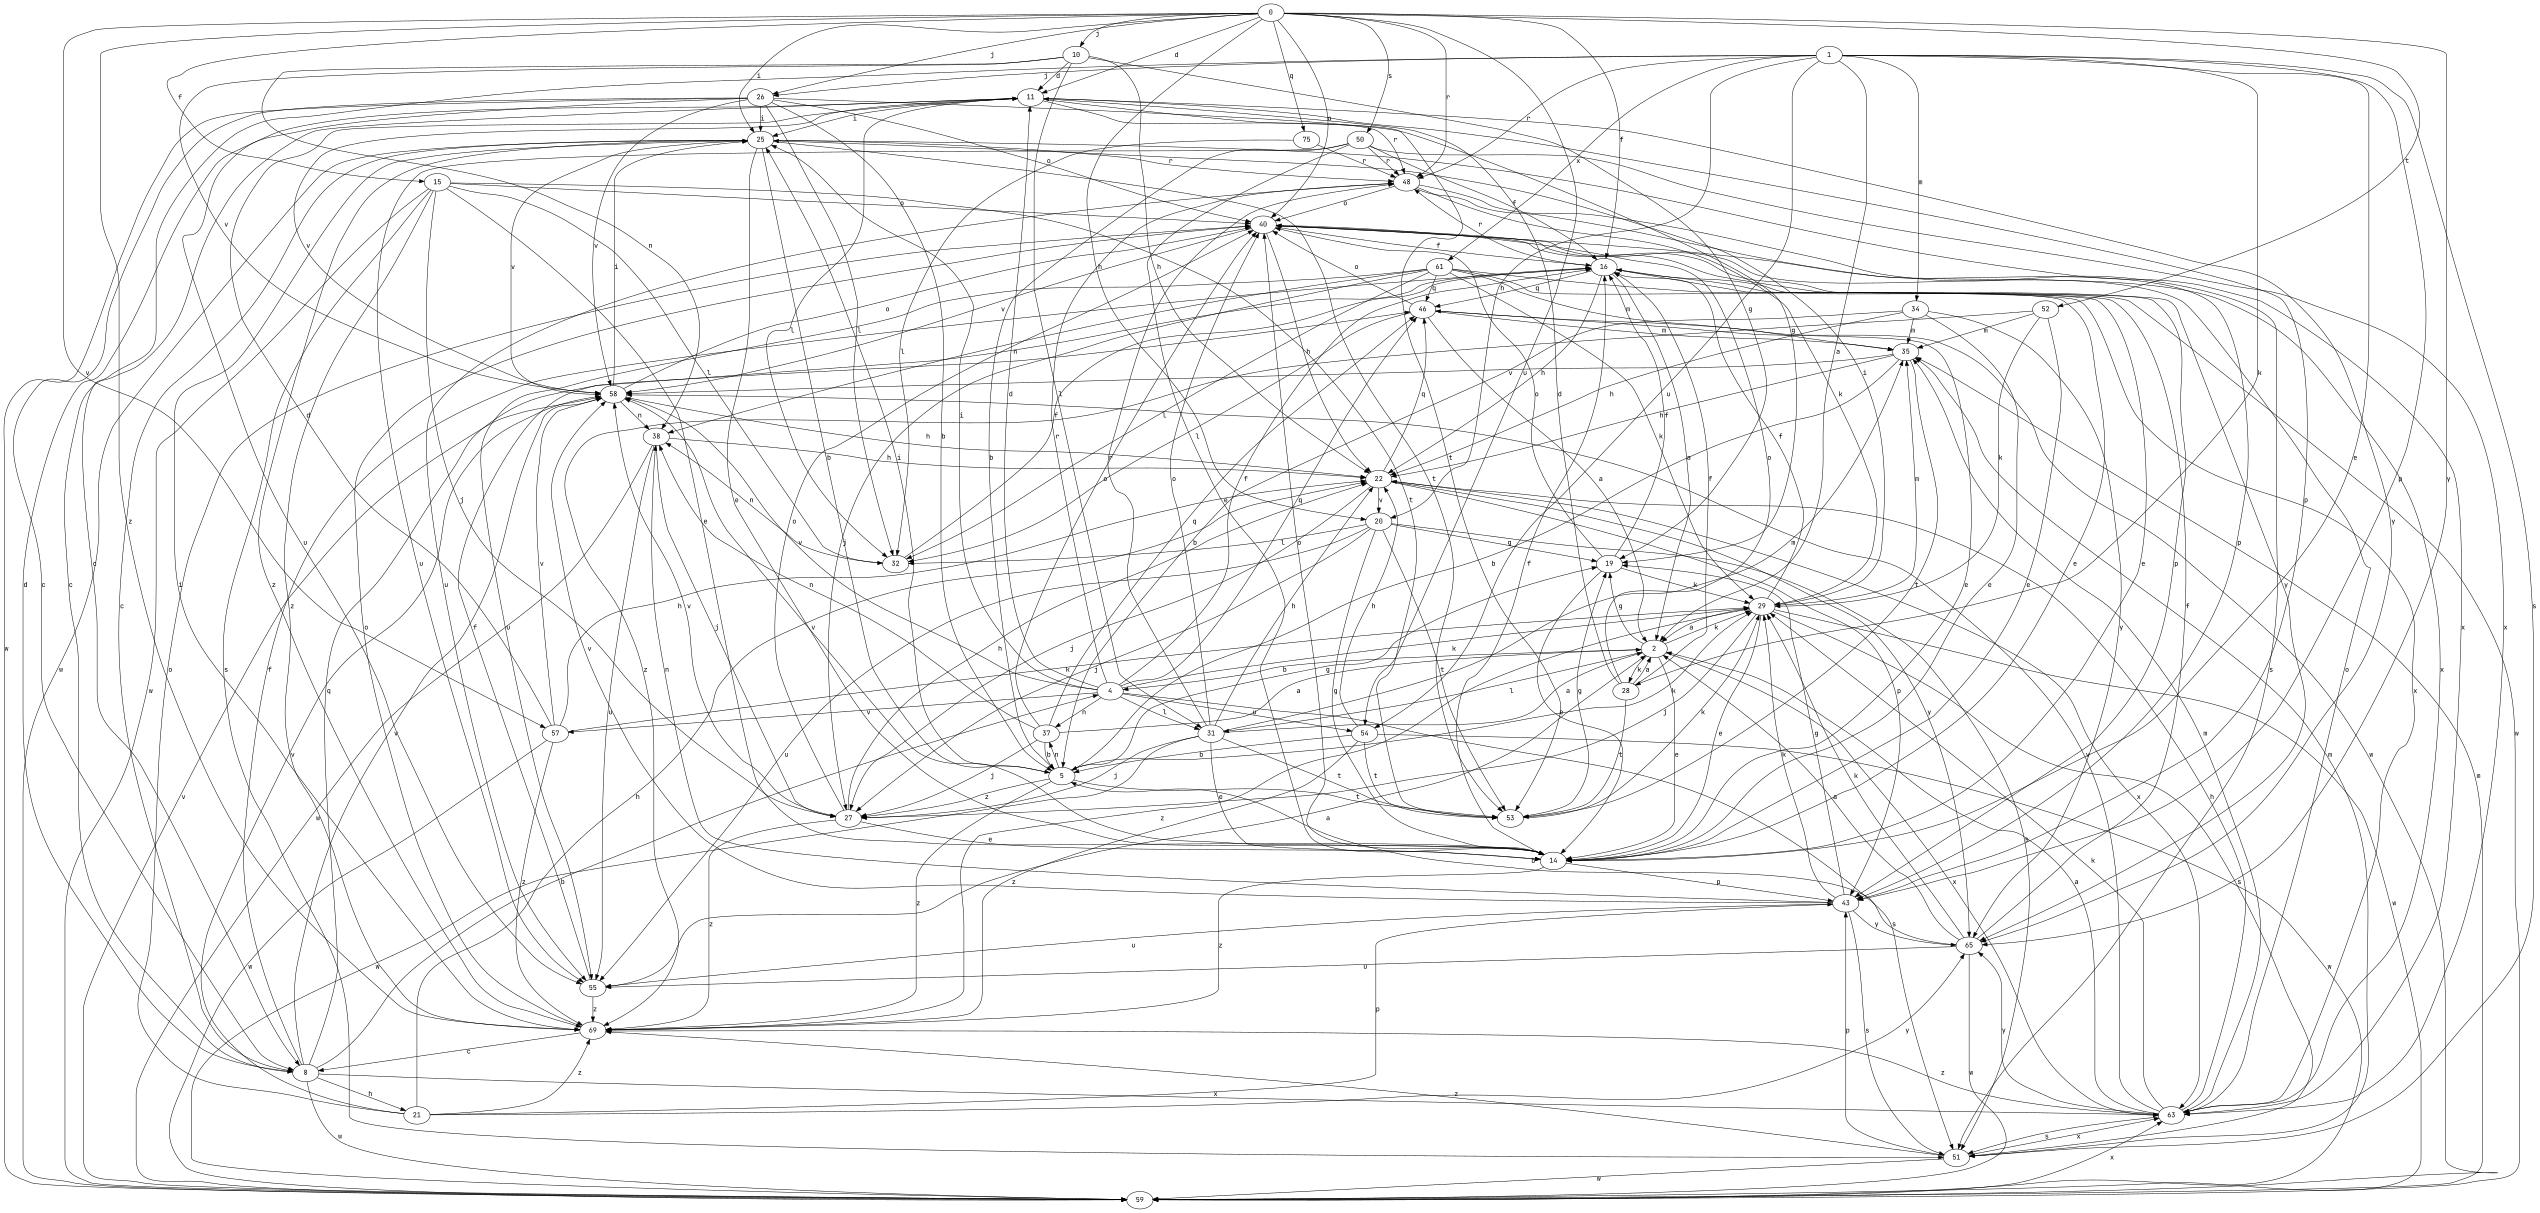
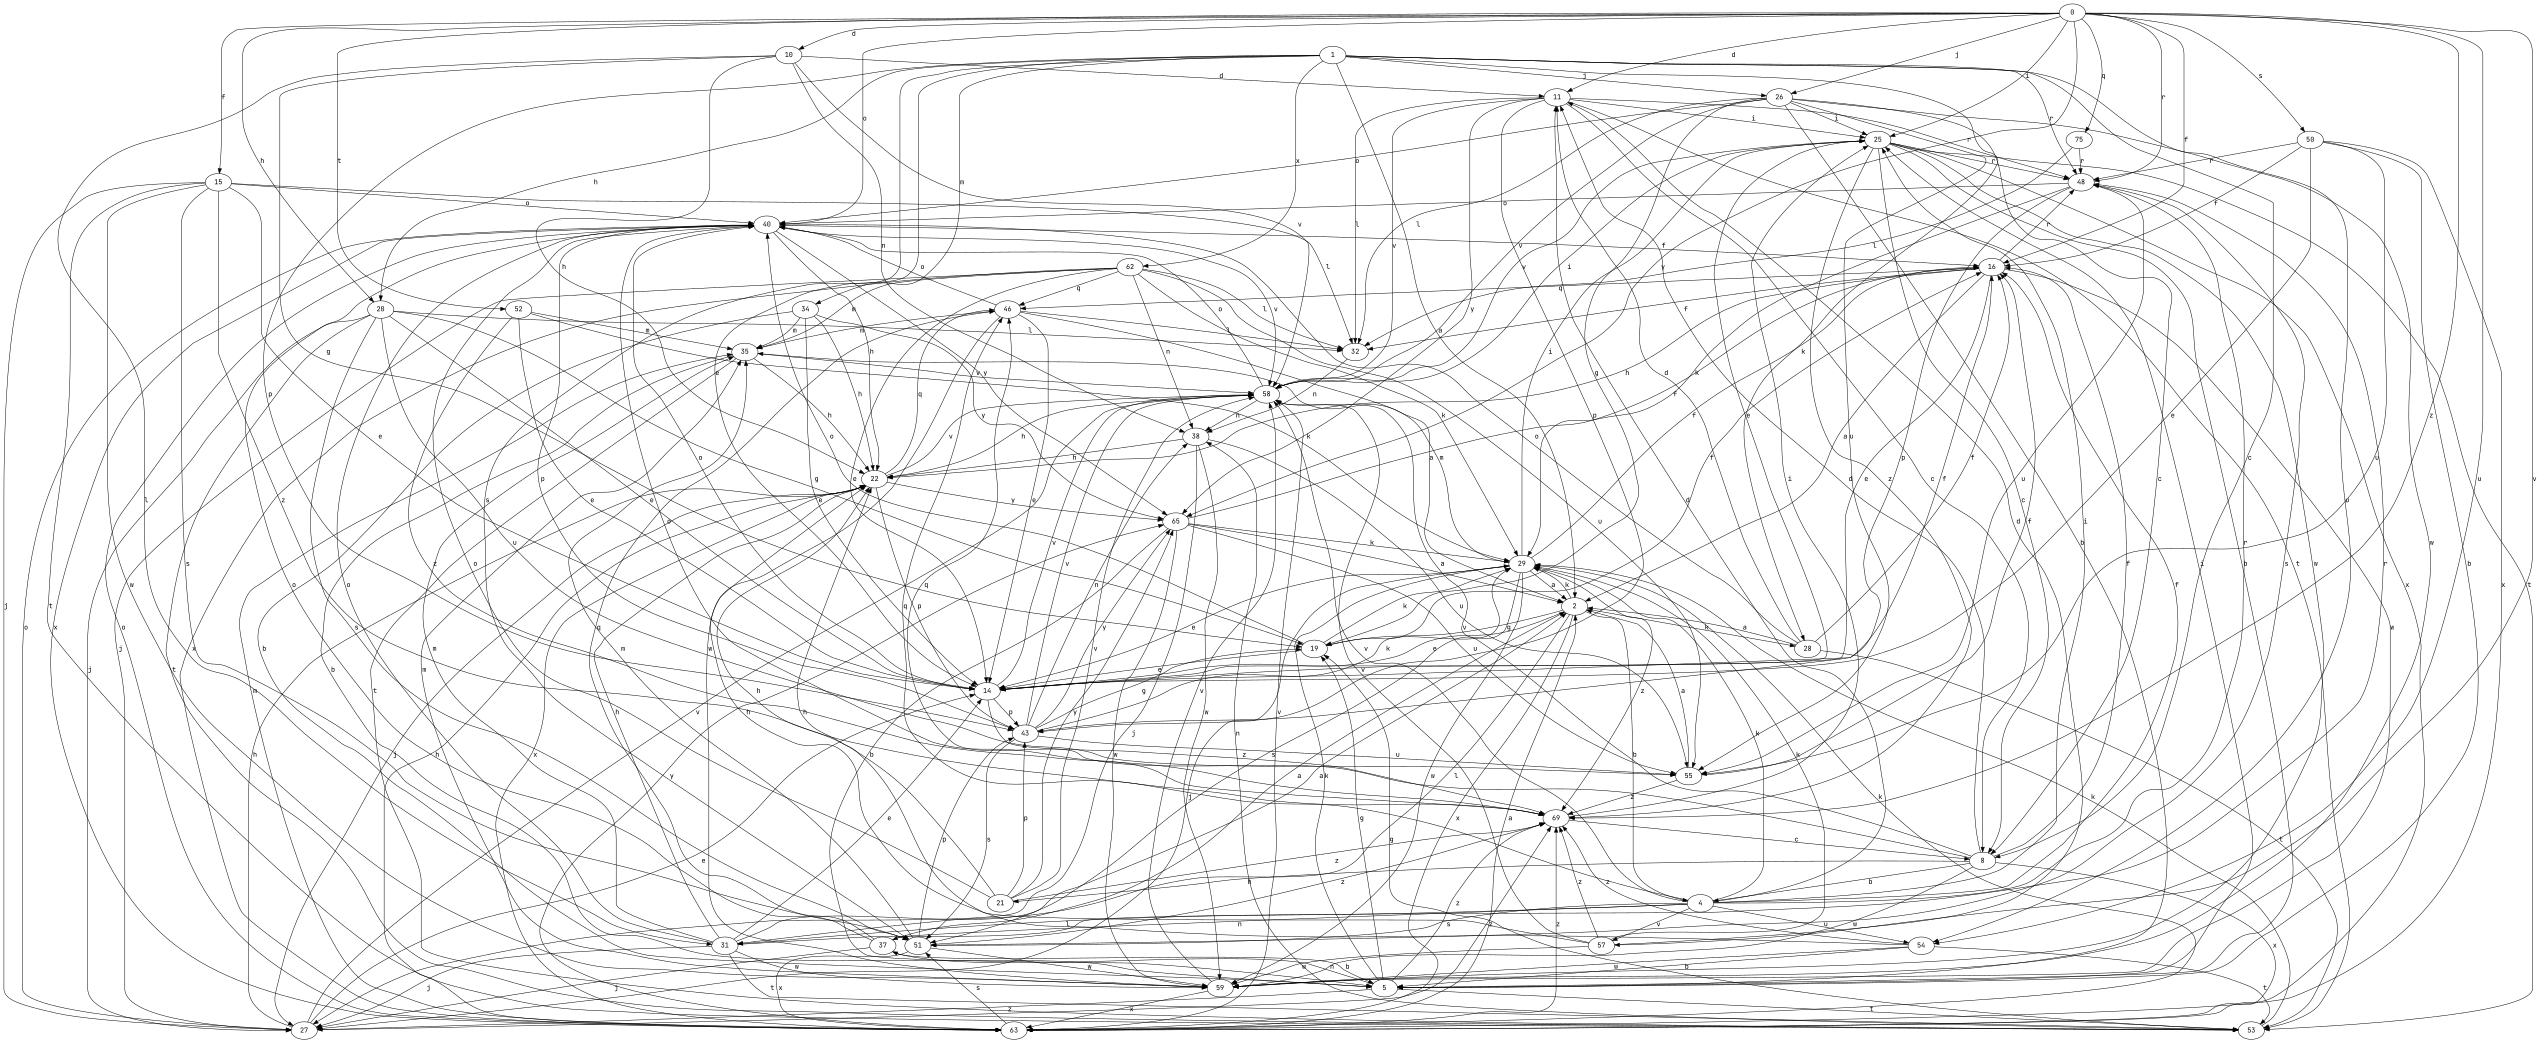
edge "0" -> "10": label "j" -> "d"
node "61": label "61" -> "62"
edge "32" -> "16": reversed
edge "22" -> "20": now "22" -> "58"
edge "37" -> "38": now "53" -> "38"
edge "20" -> "14": label "g" -> "e"
edge "59" -> "46": reversed
